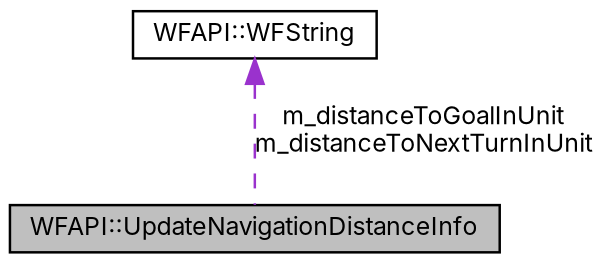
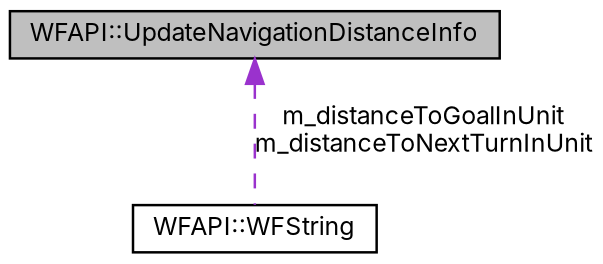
edge "WFAPI::UpdateNavigationDistanceInfo" -> "WFAPI::WFString": reversed
